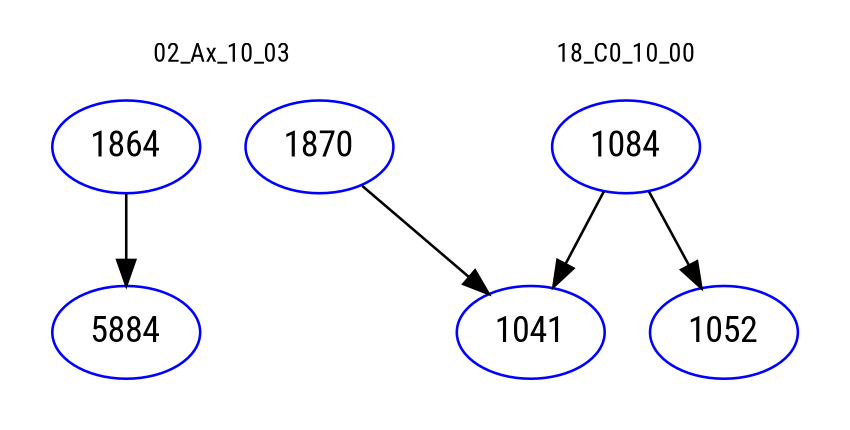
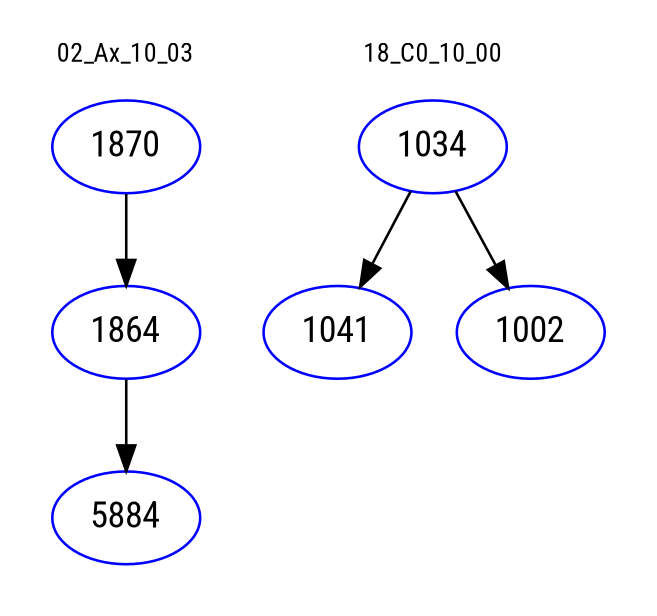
node "1084": label "1084" -> "1034"
edge "1870" -> "1041": now "1870" -> "1864"
node "1052": label "1052" -> "1002"
